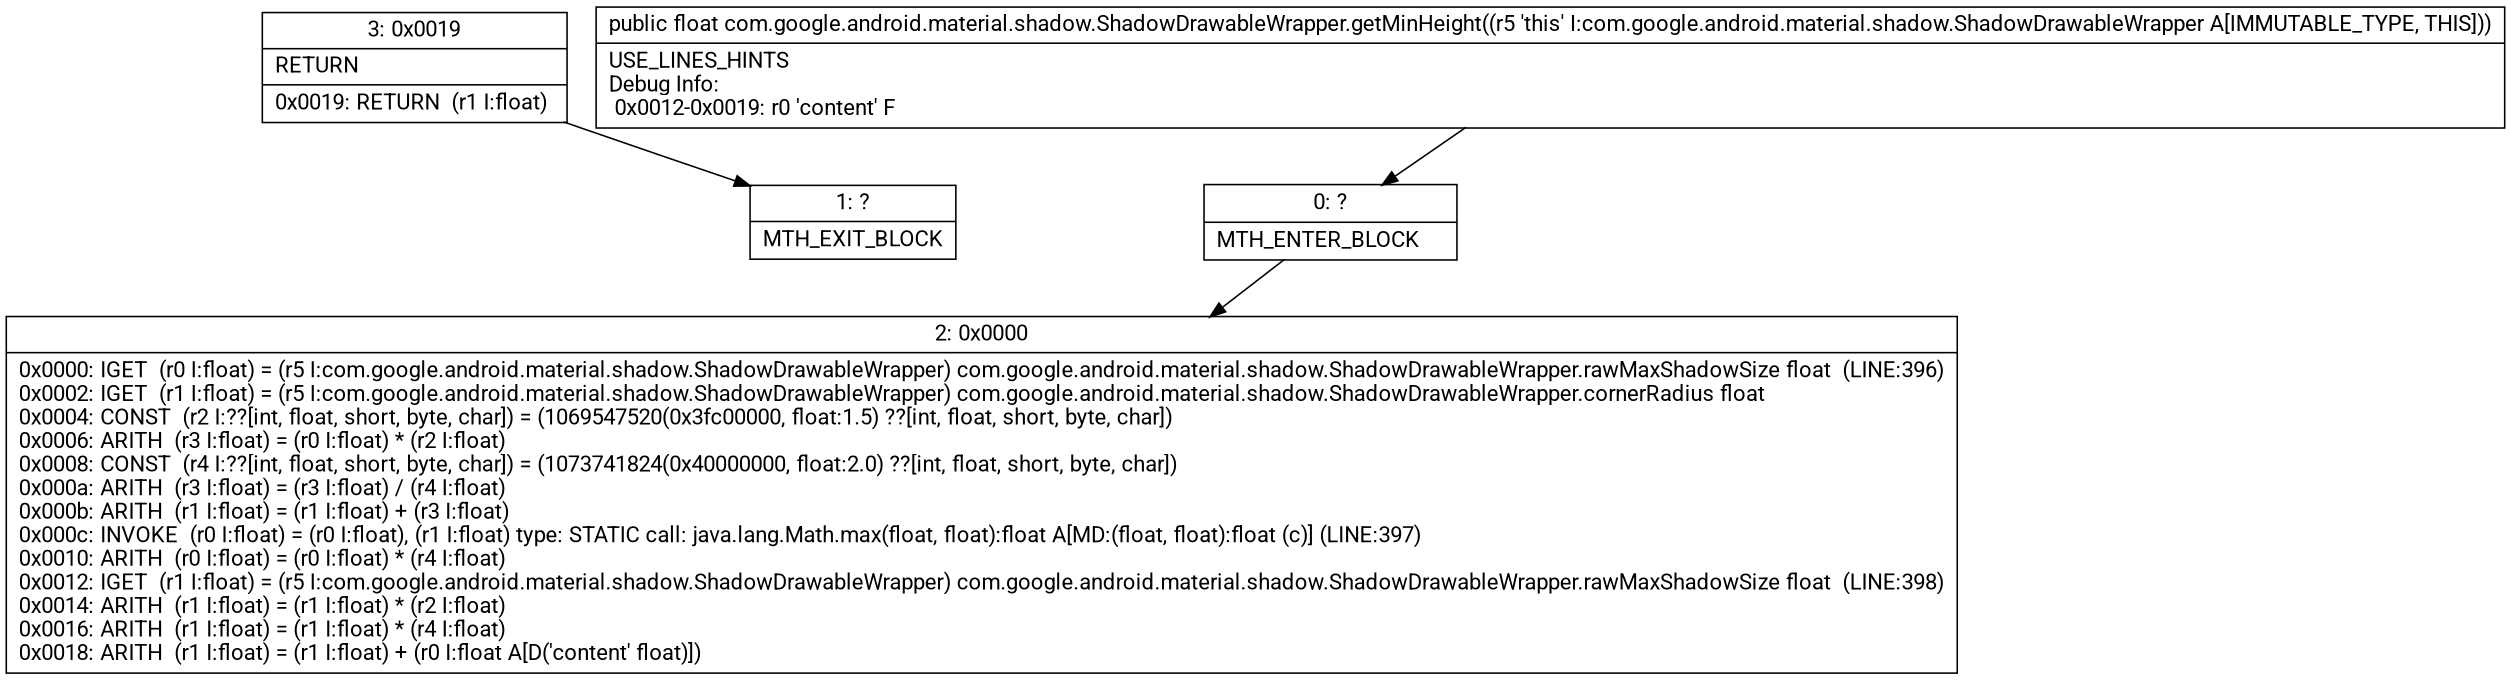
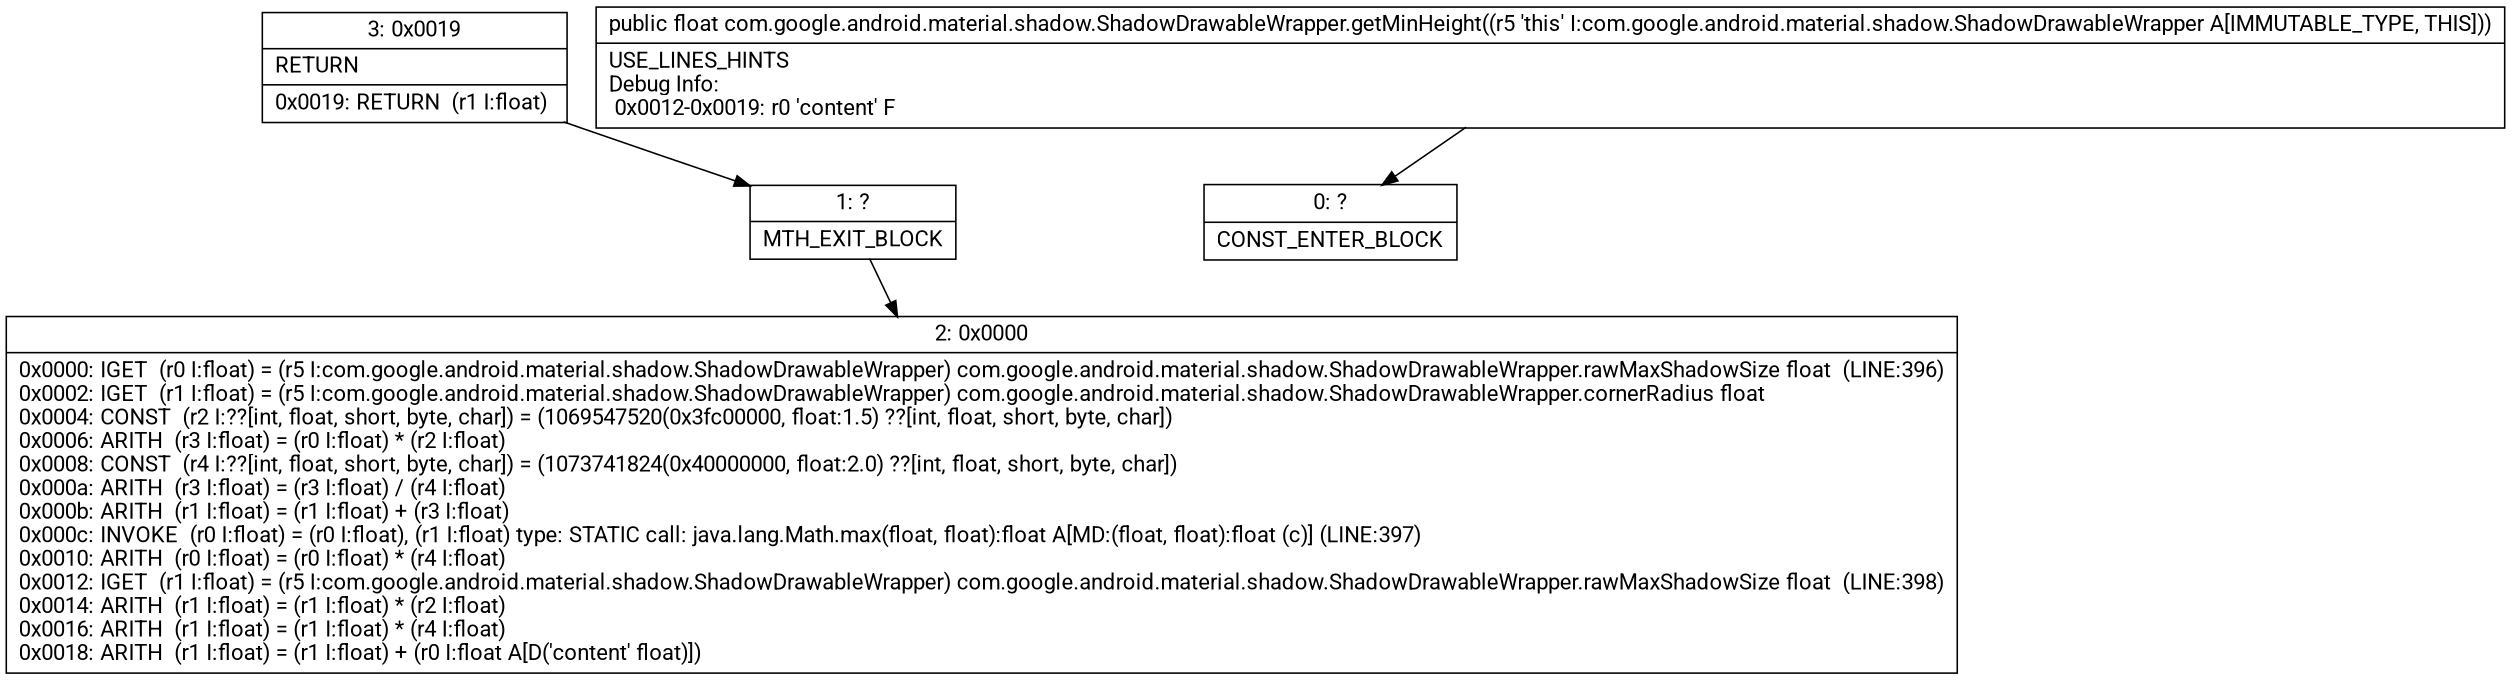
node "0: ?": text "MTH_ENTER_BLOCK" -> "CONST_ENTER_BLOCK"
edge "0: ?" -> "2: 0x0000": now "1: ?" -> "2: 0x0000"
